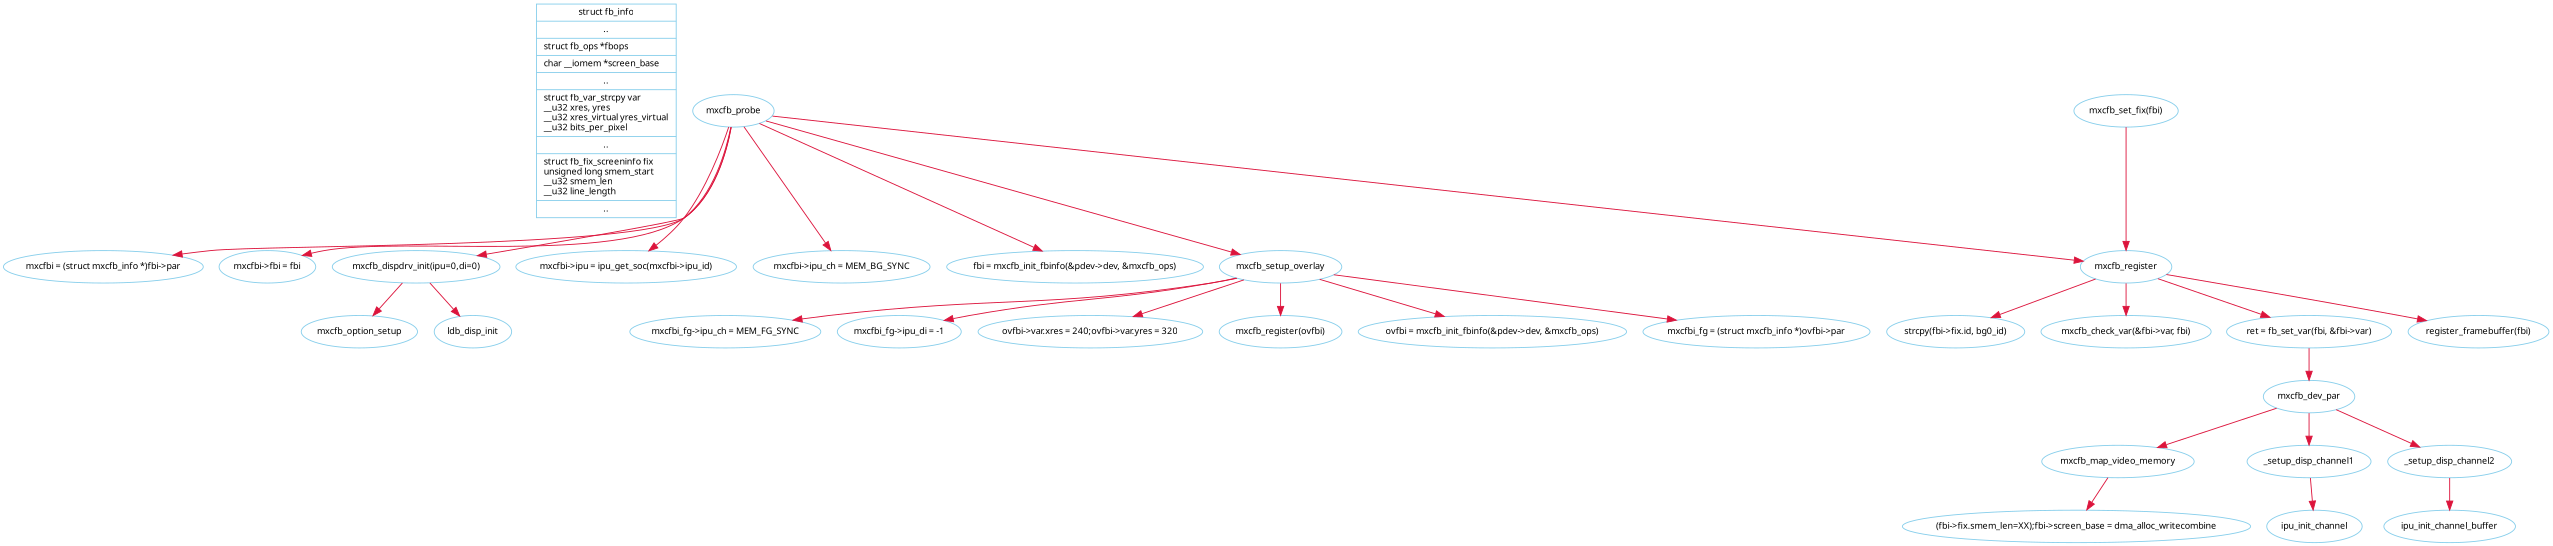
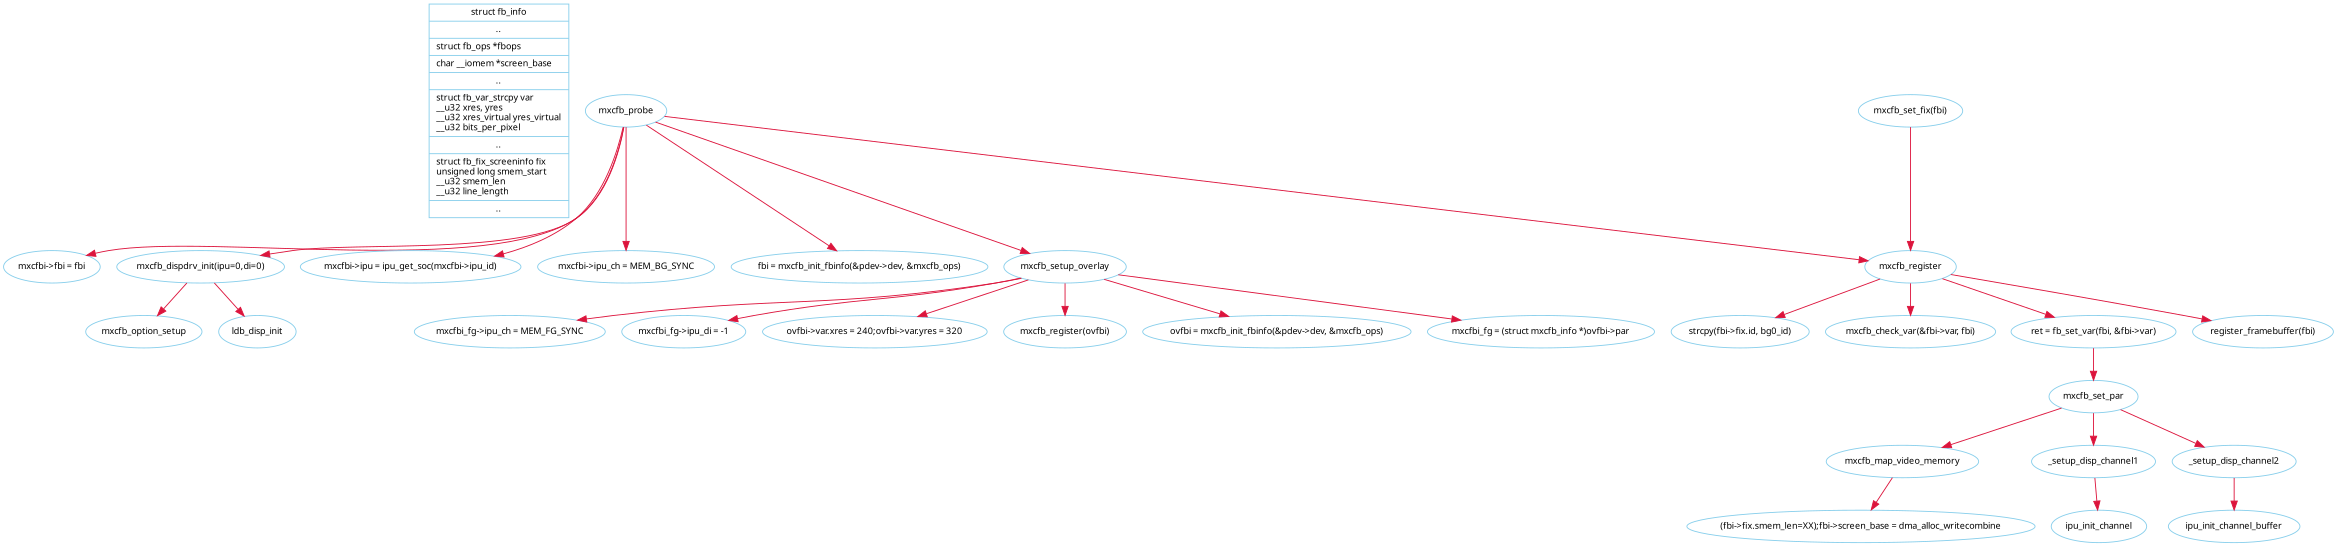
node "mxcfbi = (struct mxcfb_info *)fbi->par": removed
node "mxcfb_dev_par": label "mxcfb_dev_par" -> "mxcfb_set_par"
